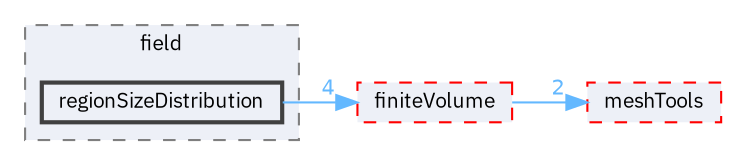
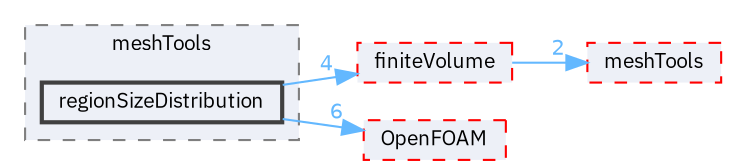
cluster "field": label "field" -> "meshTools"
node "OpenFOAM": added
